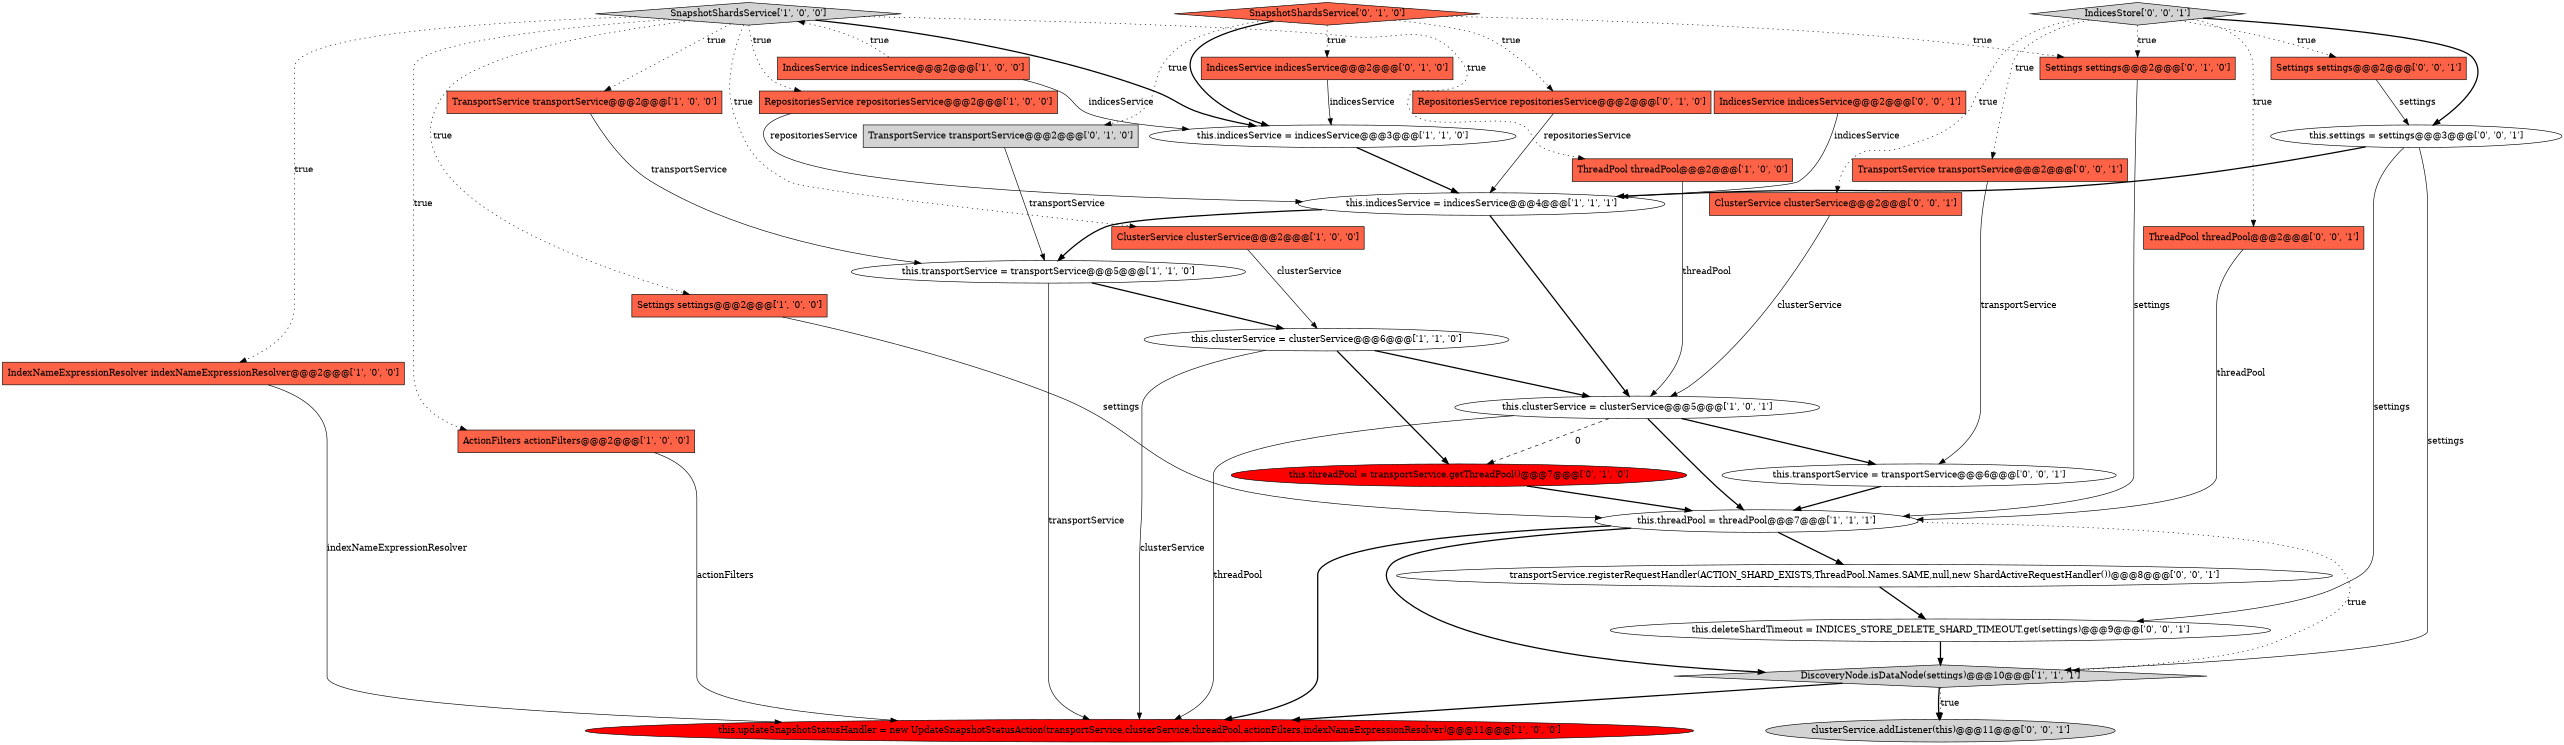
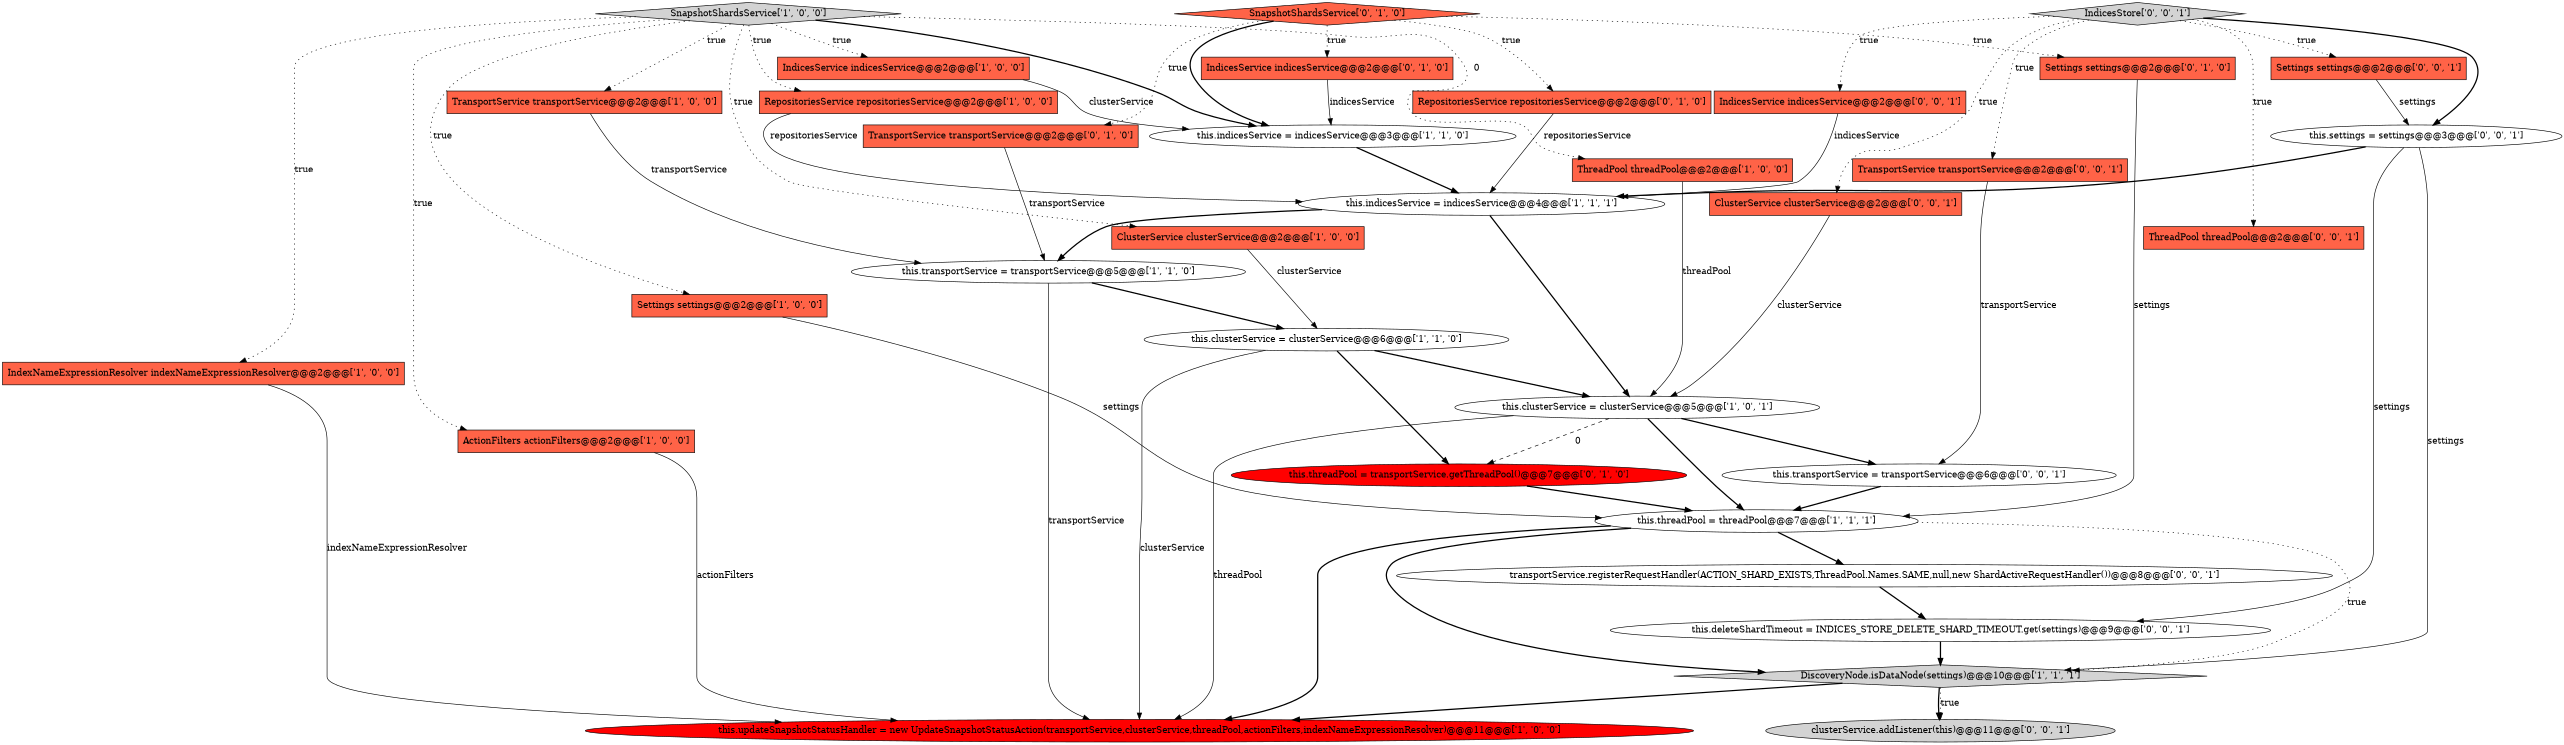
edge "IndicesService indicesService@@@2@@@['1', '0', '0']" -> "SnapshotShardsService['1', '0', '0']": reversed
edge "IndicesStore['0', '0', '1']" -> "Settings settings@@@2@@@['0', '1', '0']": now "IndicesStore['0', '0', '1']" -> "IndicesService indicesService@@@2@@@['0', '0', '1']"
edge "SnapshotShardsService['1', '0', '0']" -> "ThreadPool threadPool@@@2@@@['1', '0', '0']": label "true" -> "0"
edge "IndicesService indicesService@@@2@@@['1', '0', '0']" -> "this.indicesService = indicesService@@@3@@@['1', '1', '0']": label "indicesService" -> "clusterService"
node "TransportService transportService@@@2@@@['0', '1', '0']": fillcolor lightgray -> tomato
edge "ThreadPool threadPool@@@2@@@['0', '0', '1']" -> "this.threadPool = threadPool@@@7@@@['1', '1', '1']": removed, label "threadPool"
